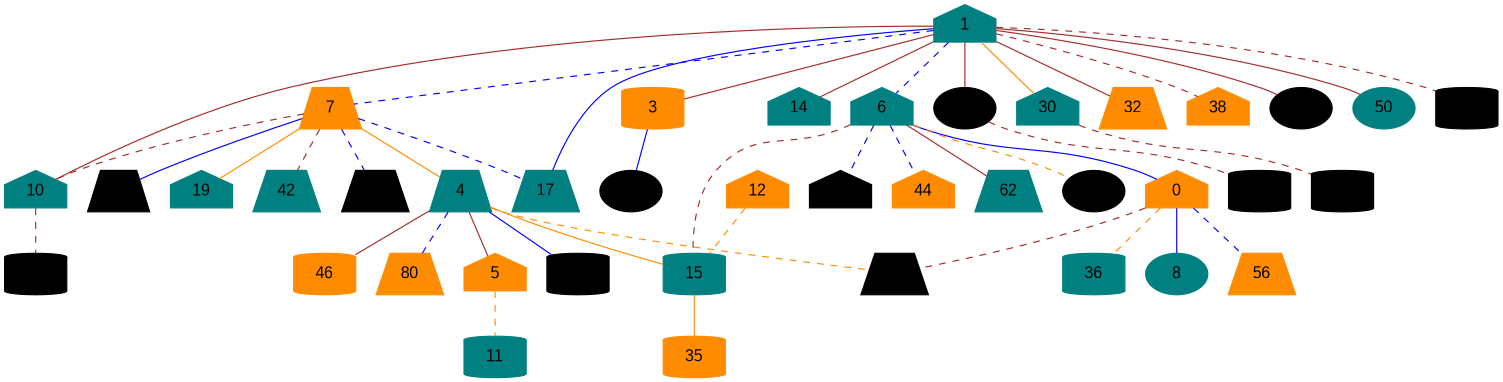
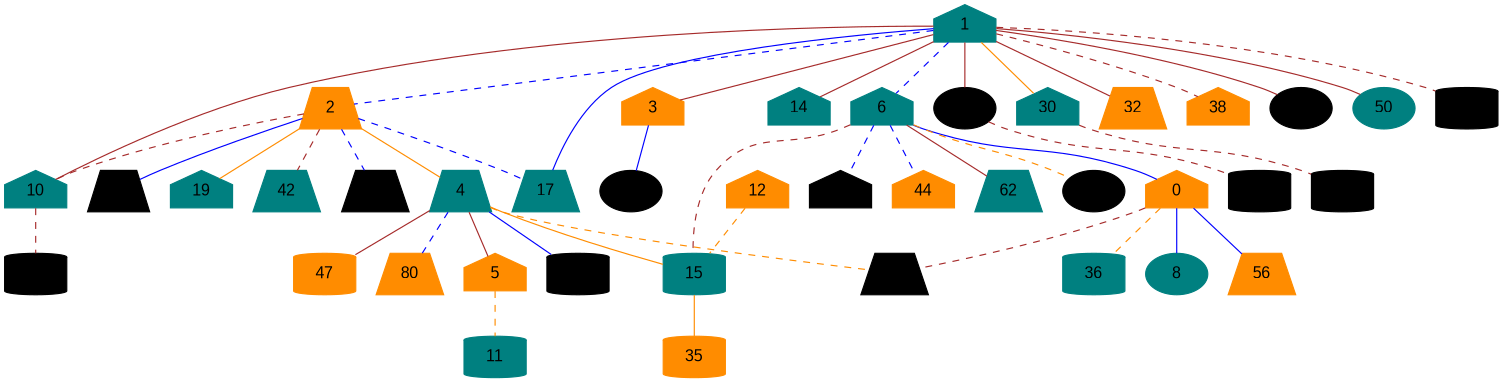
node "7": label "7" -> "2"
node "3": shape cylinder -> house
edge "0" -- "56": style dashed -> solid
node "46": label "46" -> "47"
